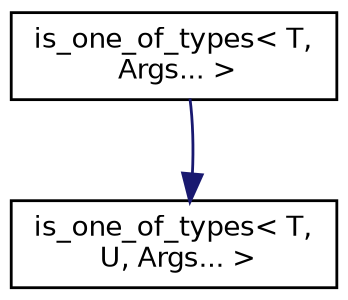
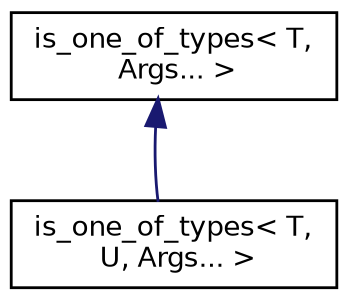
edge "is_one_of_types< T, Args... >" -> "is_one_of_types< T, U, Args... >": reversed
